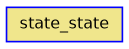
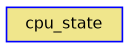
node "state_state": label "state_state" -> "cpu_state"
